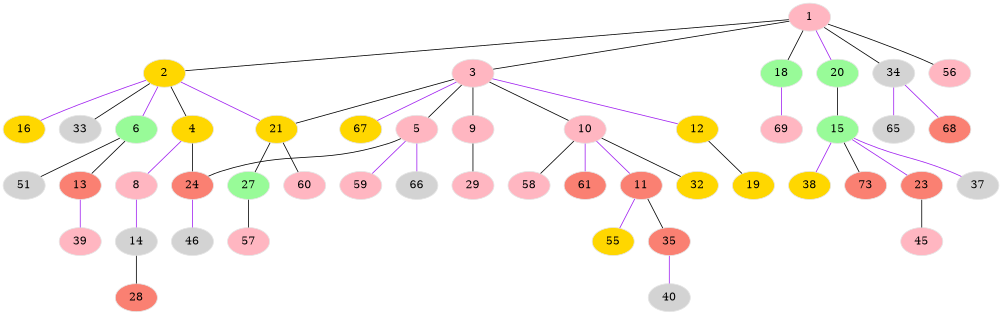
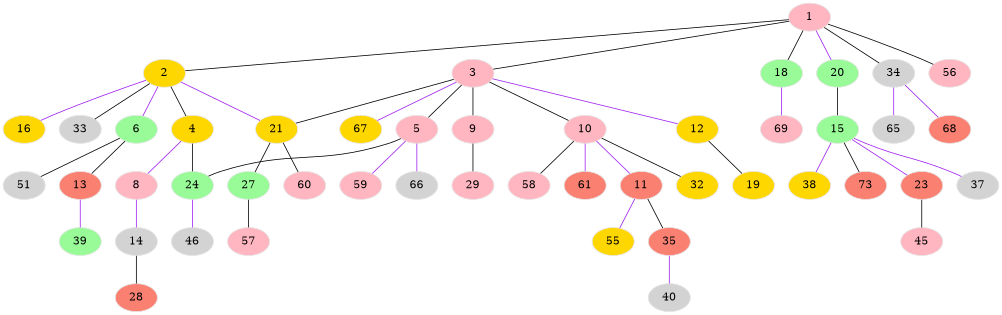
node "24": fillcolor salmon -> palegreen
node "39": fillcolor lightpink -> palegreen
